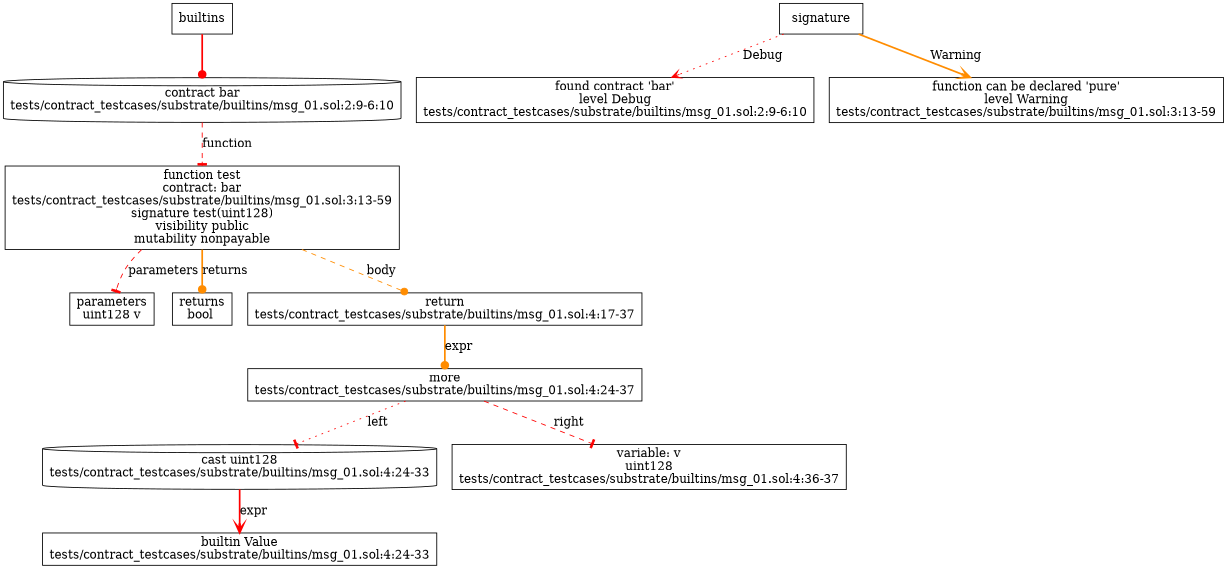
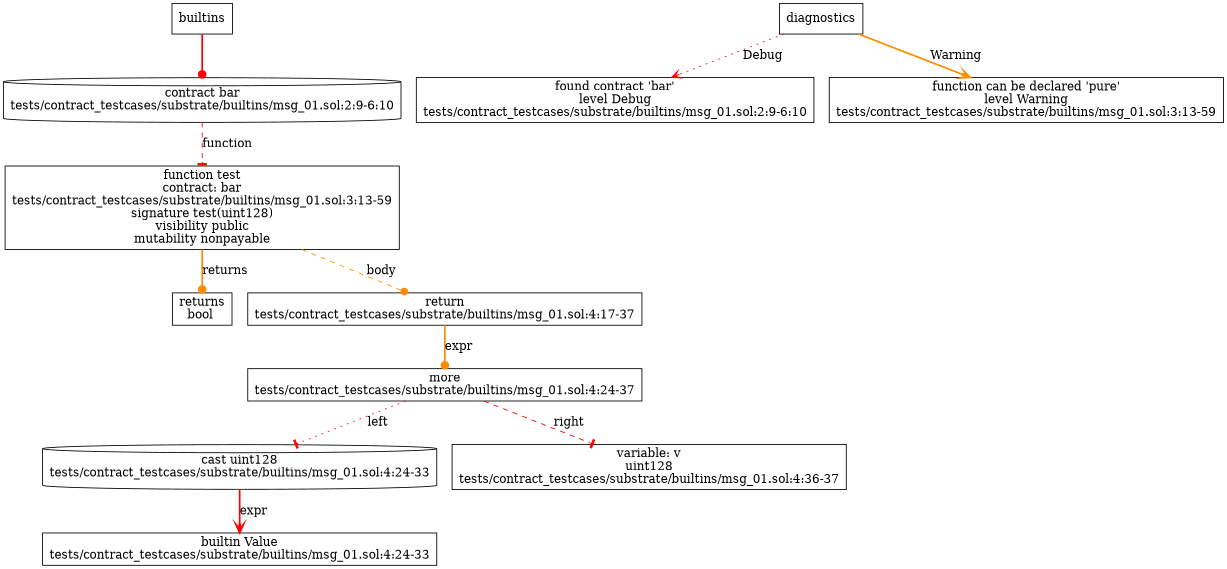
node "signature": label "signature" -> "diagnostics"
node "parameters uint128 v": removed
